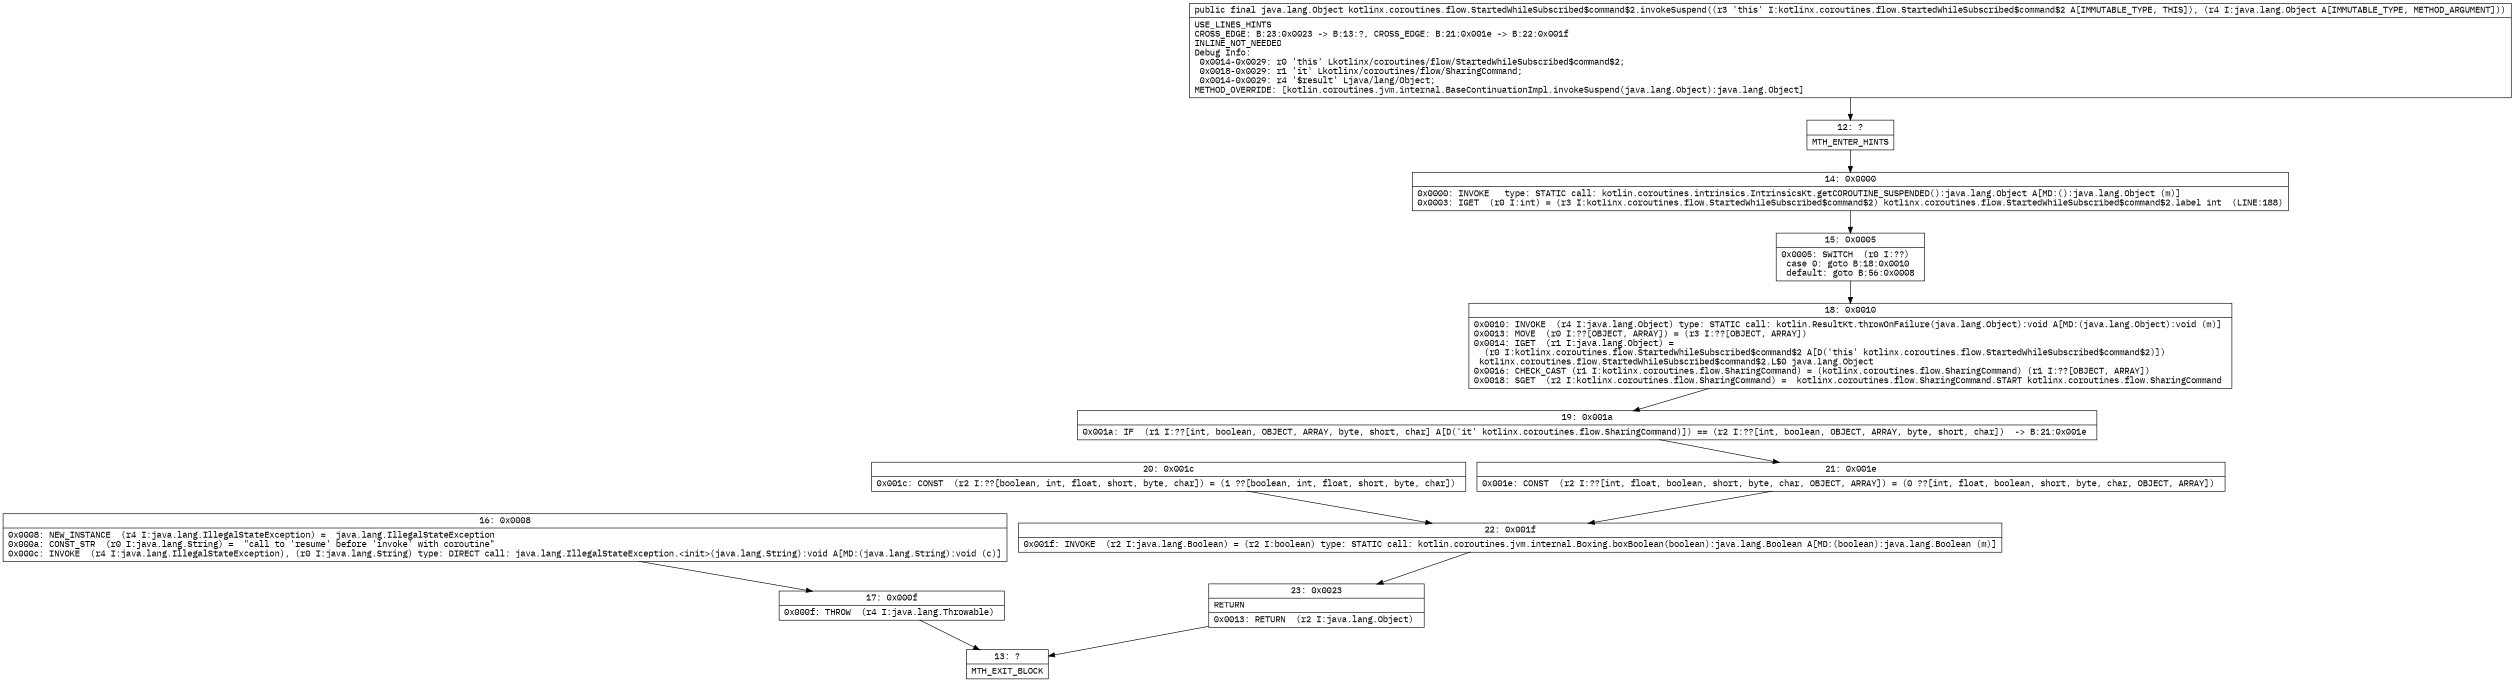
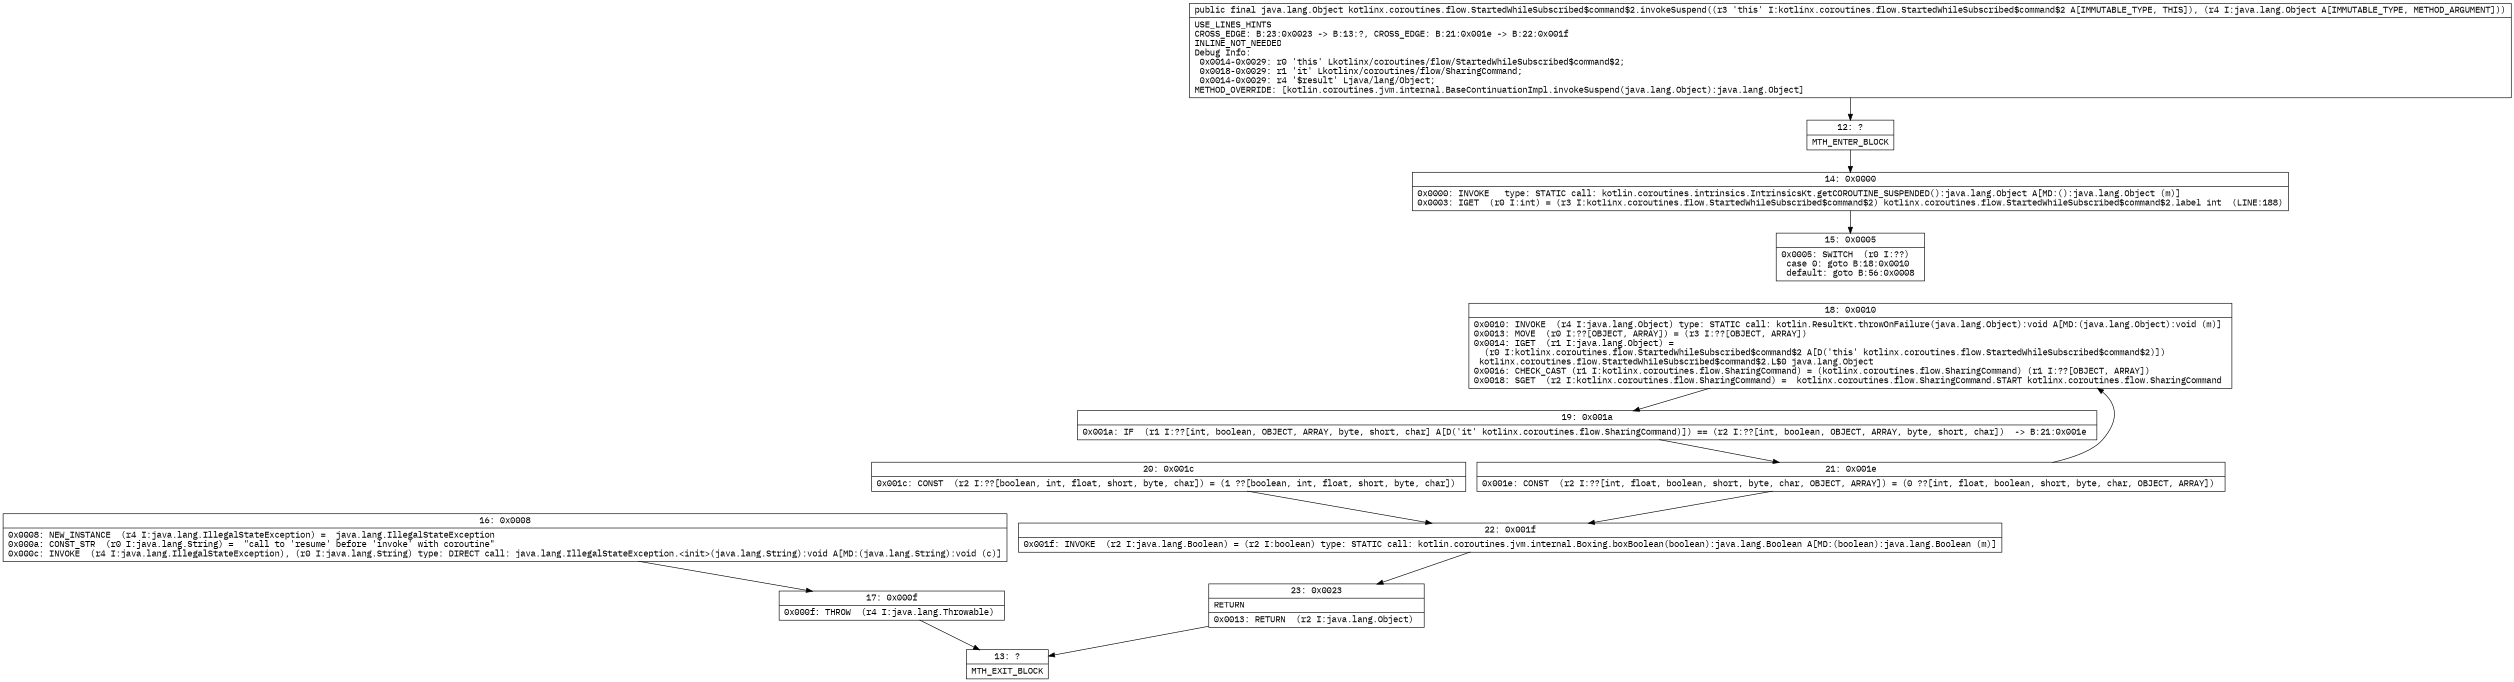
node "12: ?": text "MTH_ENTER_HINTS" -> "MTH_ENTER_BLOCK"
edge "15: 0x0005" -> "18: 0x0010": now "21: 0x001e" -> "18: 0x0010"
